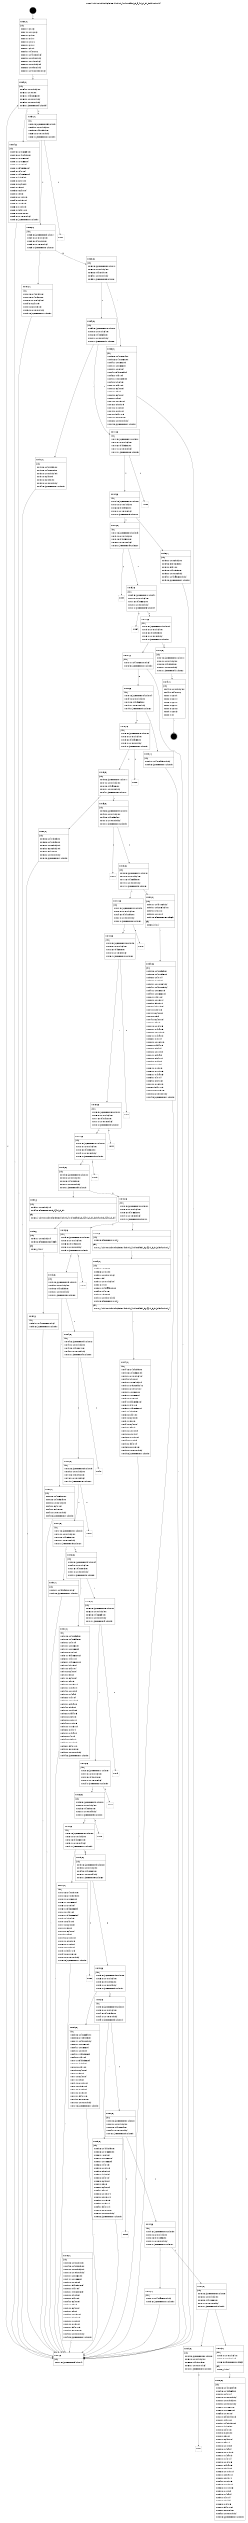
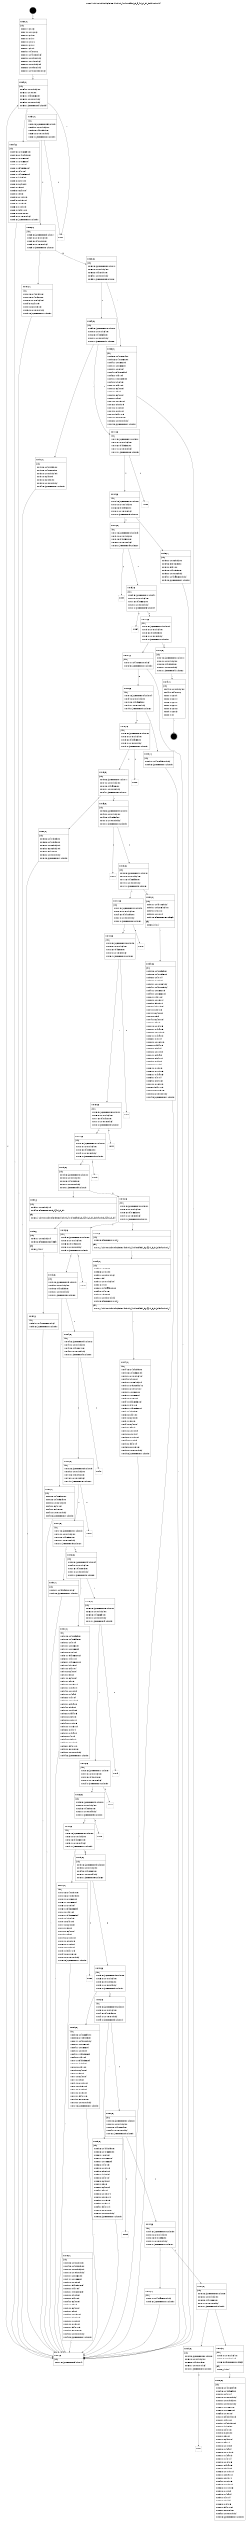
edge "0x40159f [23]" -> "0x4015b6 [22]": now "0x40159f [23]" -> "0x402062"
